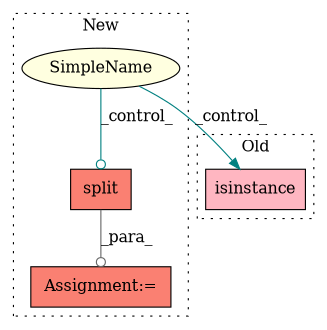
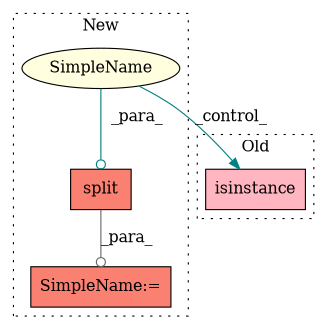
edge "SimpleName" -> "split": label "_control_" -> "_para_"
node "Assignment:=": label "Assignment:=" -> "SimpleName:="
